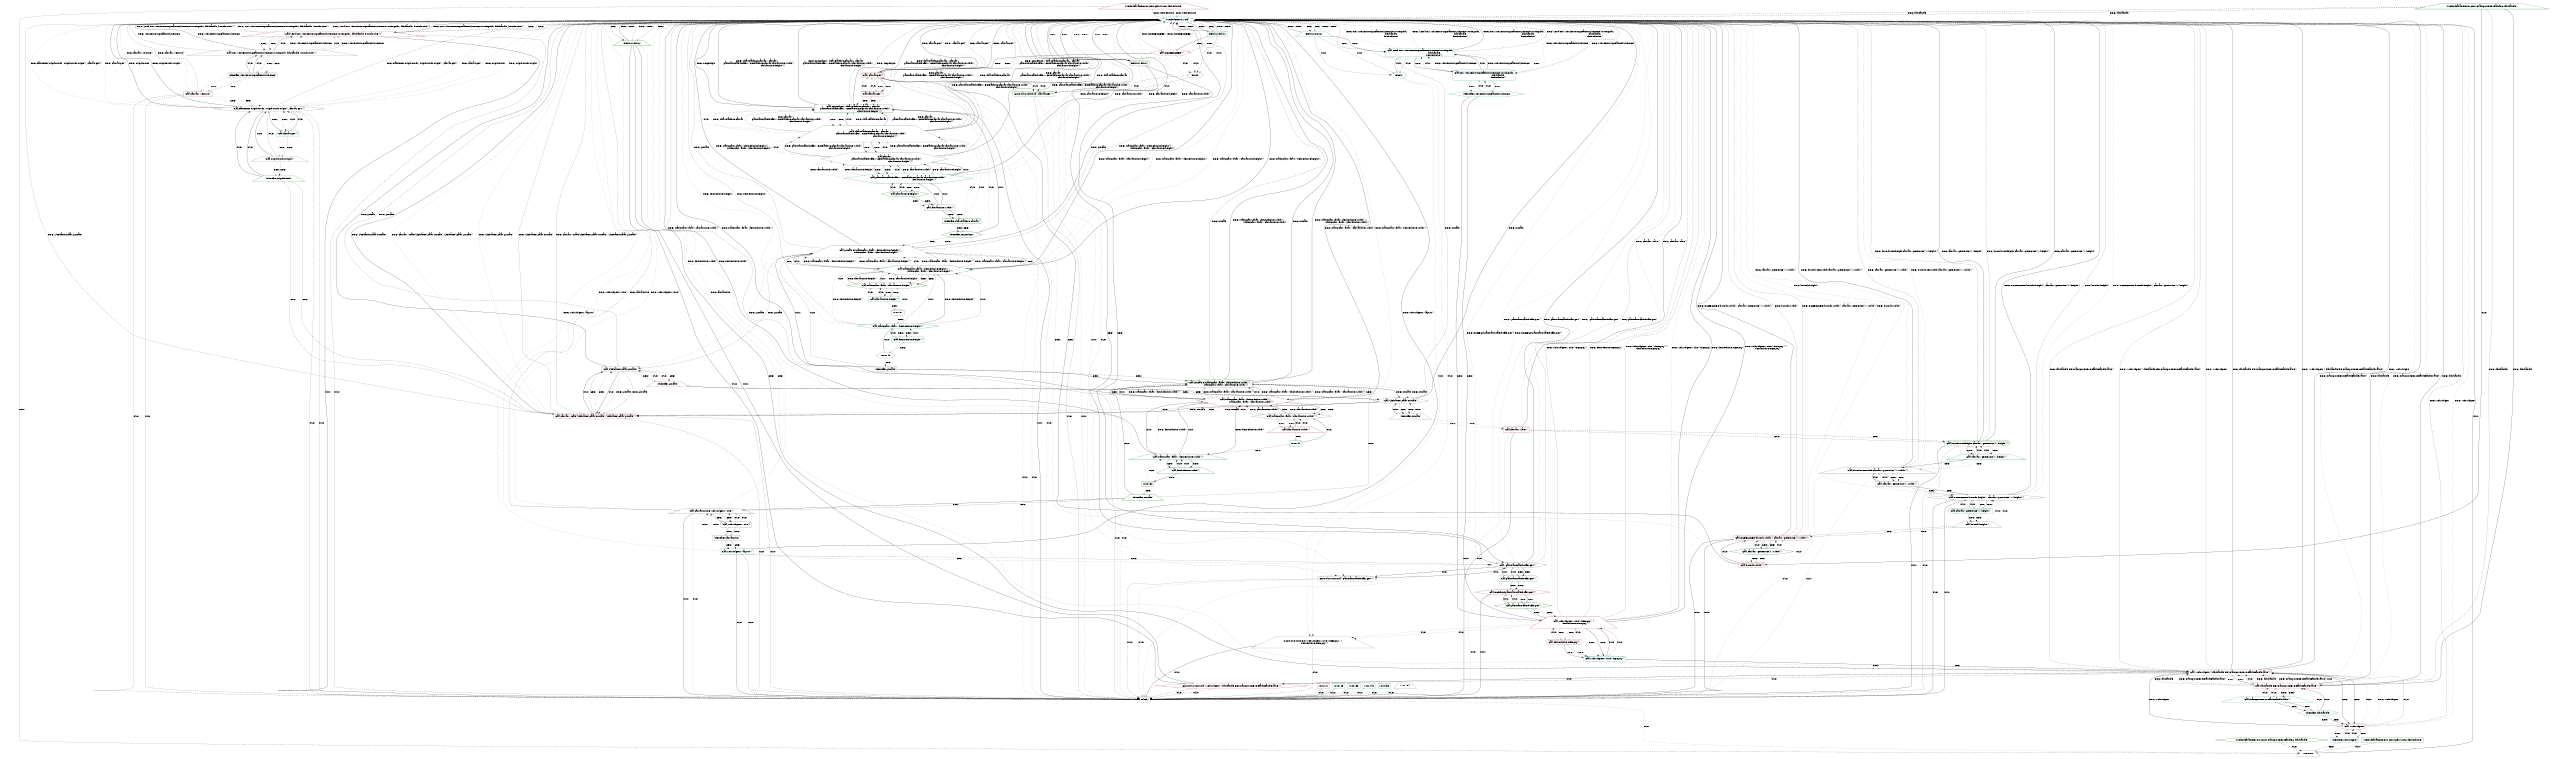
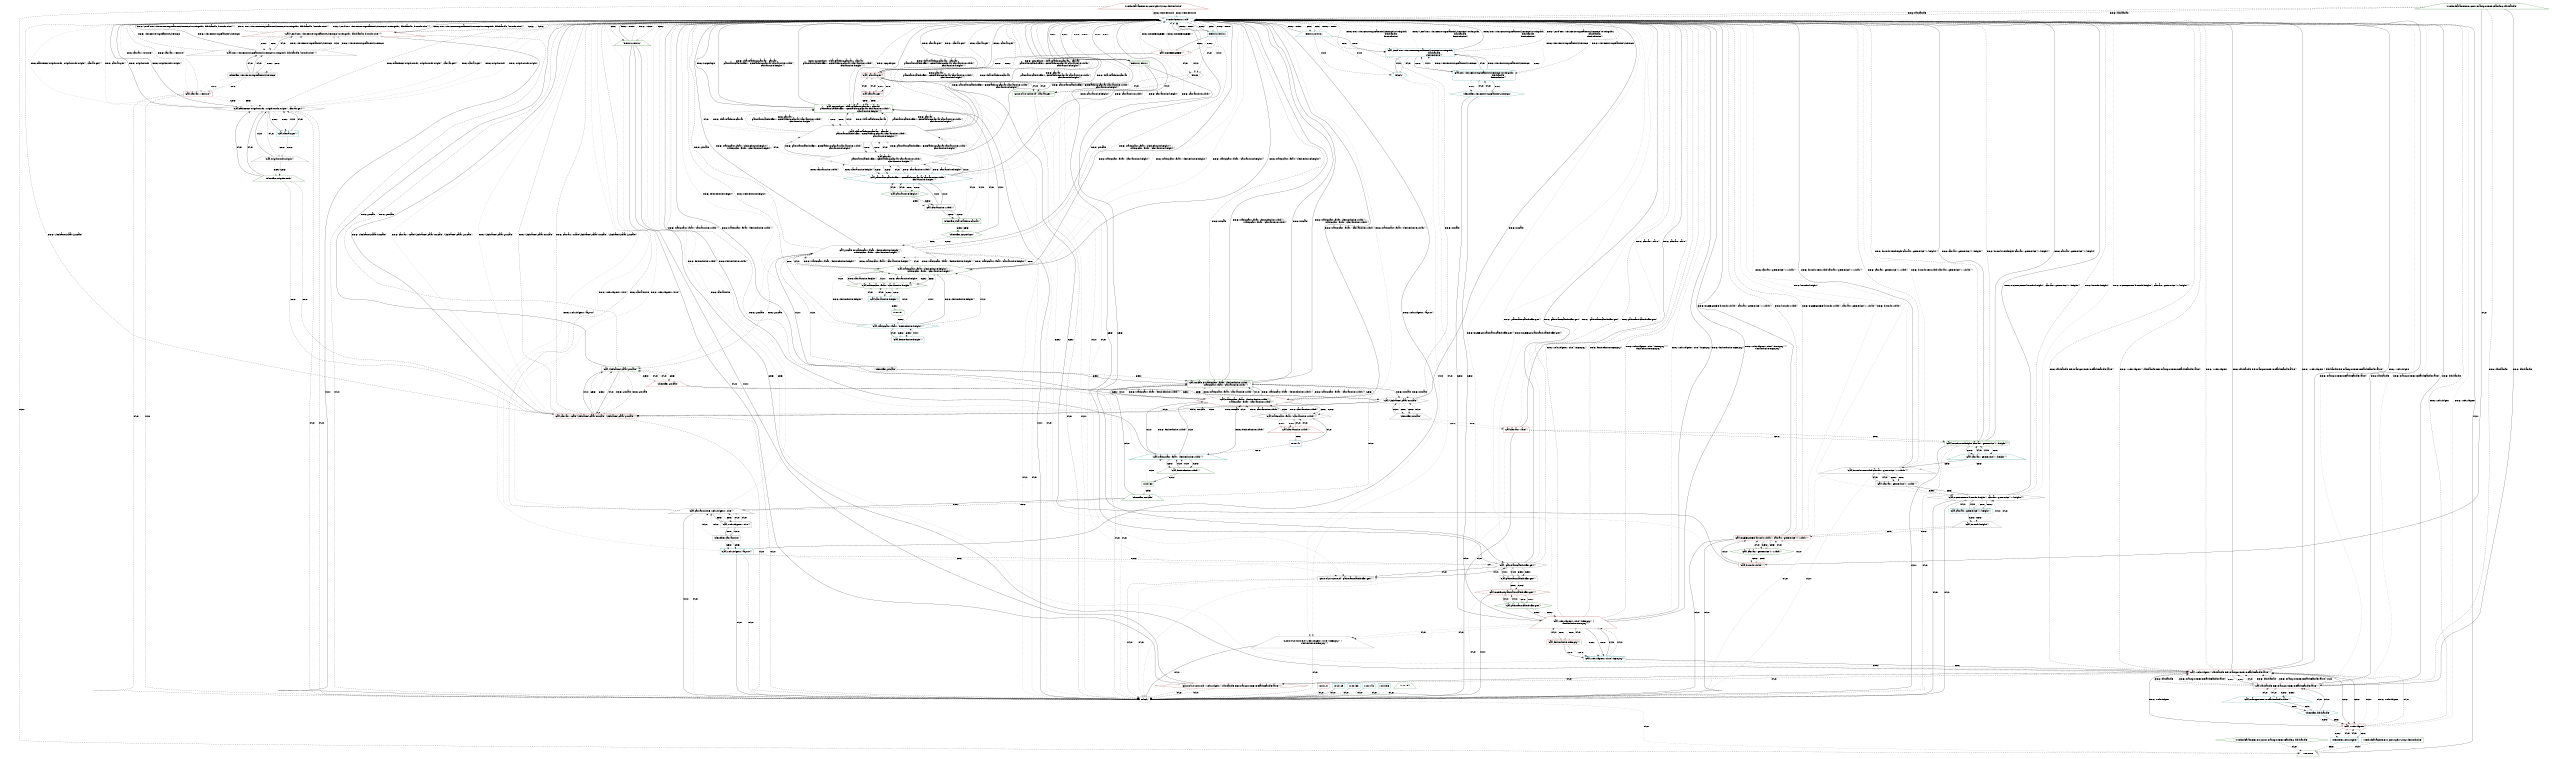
node "1000148": removed
